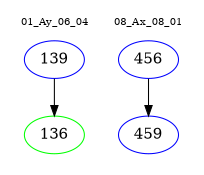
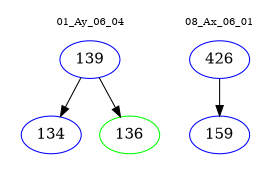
cluster "08_Ax_08_01": label "08_Ax_08_01" -> "08_Ax_06_01"
node "456": label "456" -> "426"
node "134": added
node "459": label "459" -> "159"
